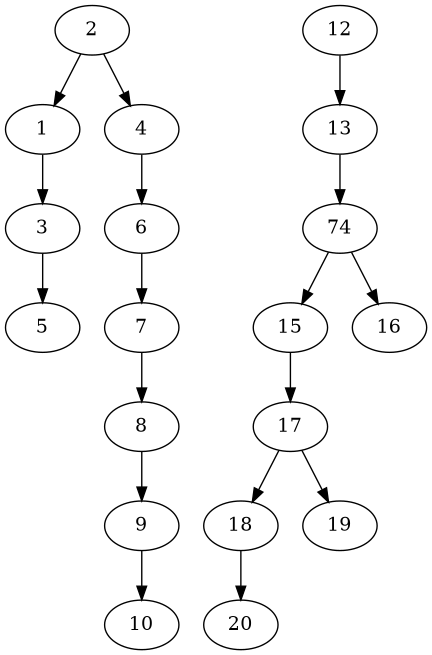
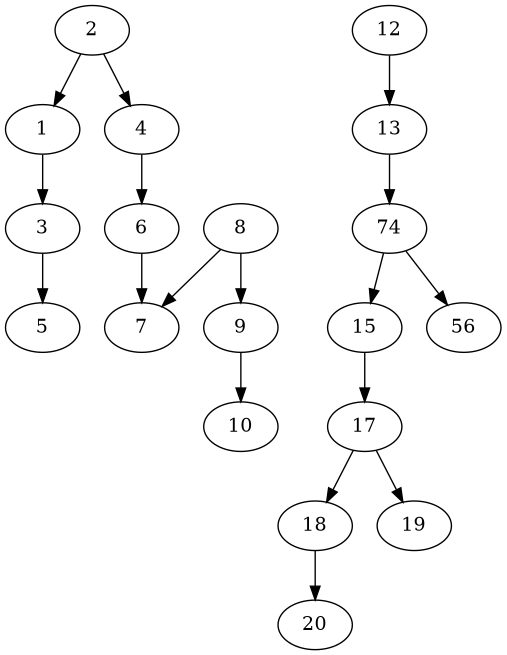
node "16": label "16" -> "56"
edge "7" -> "8": reversed
